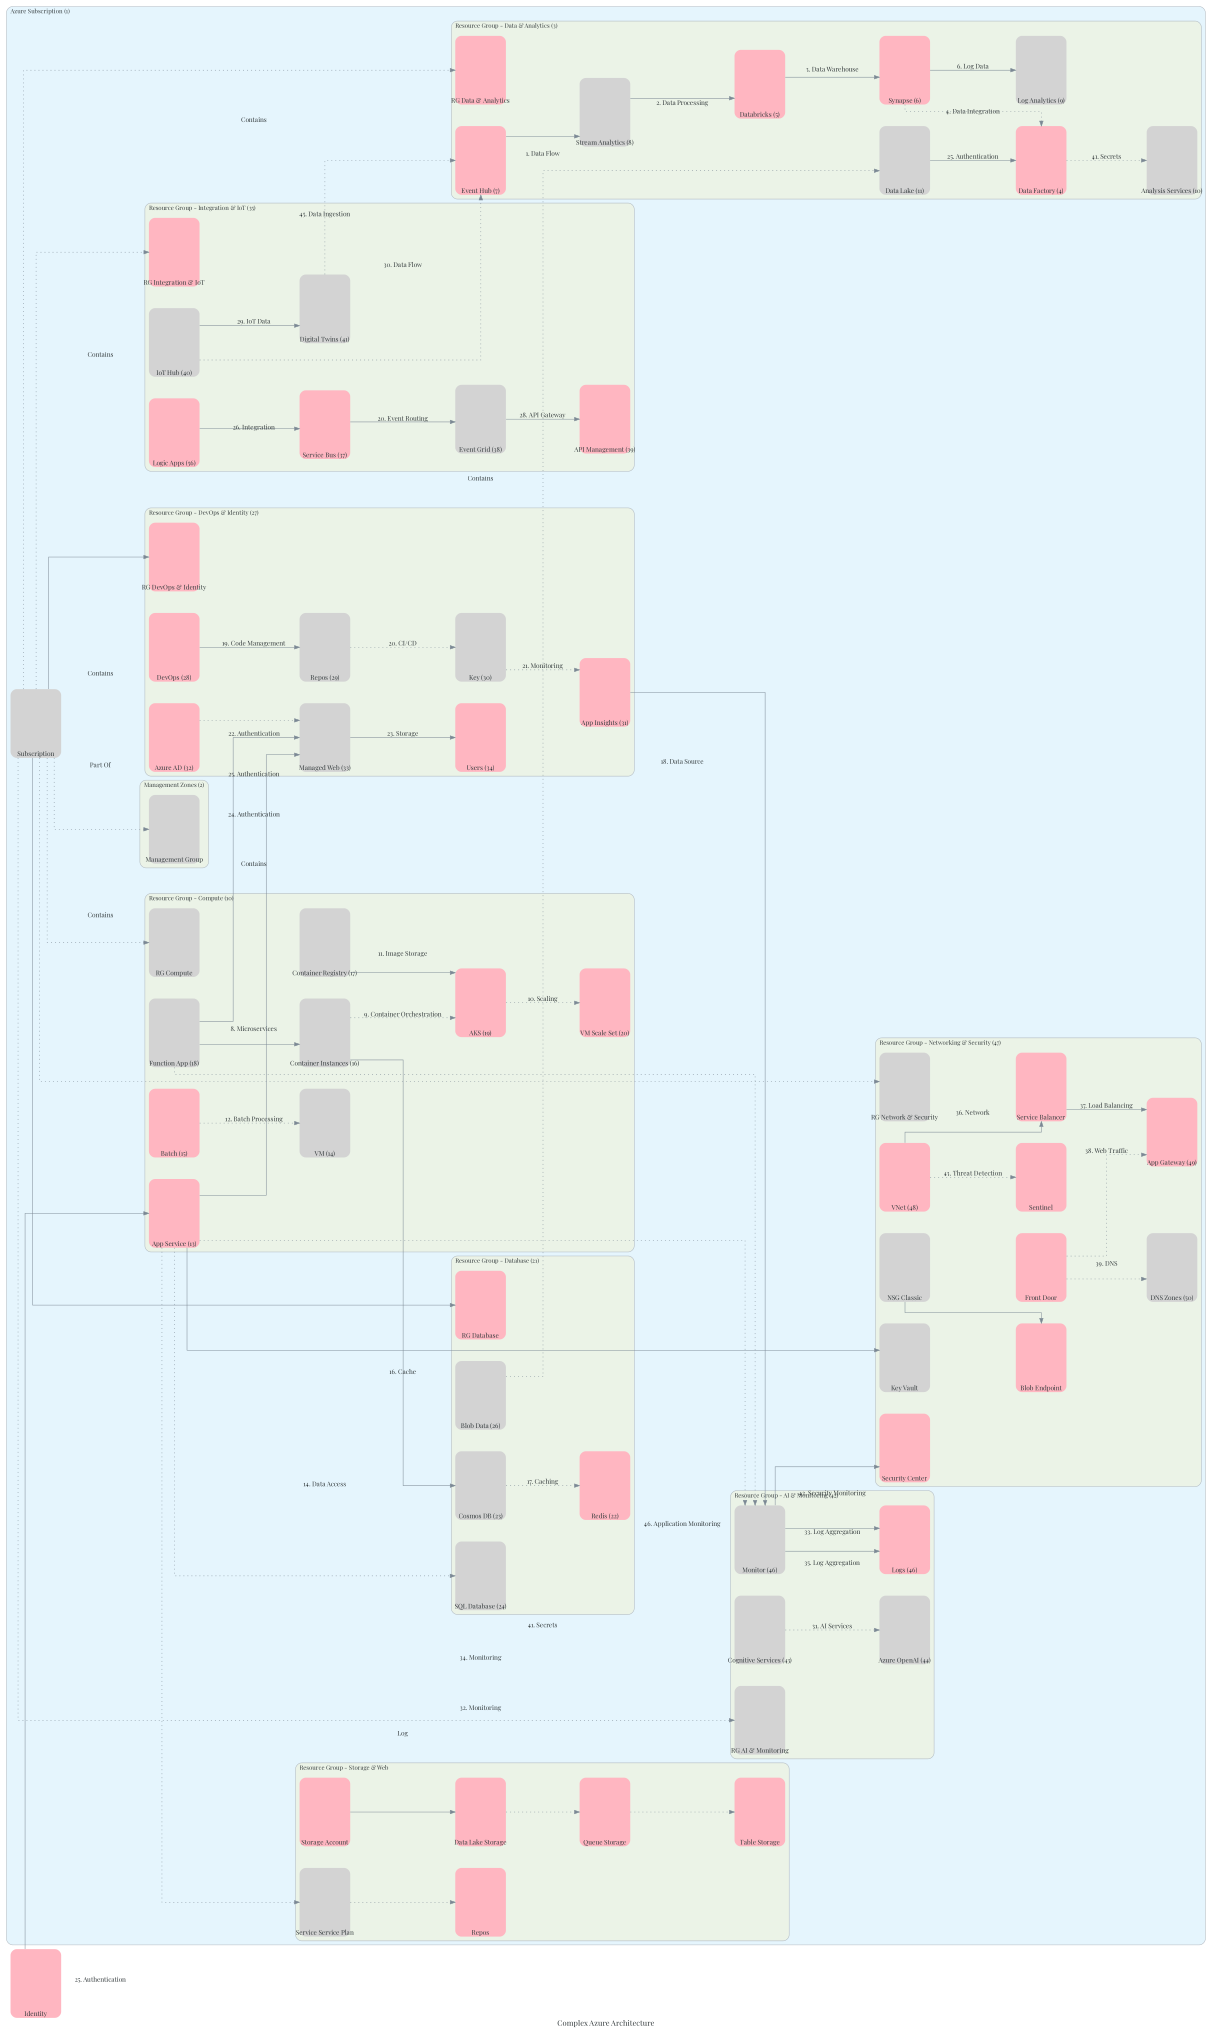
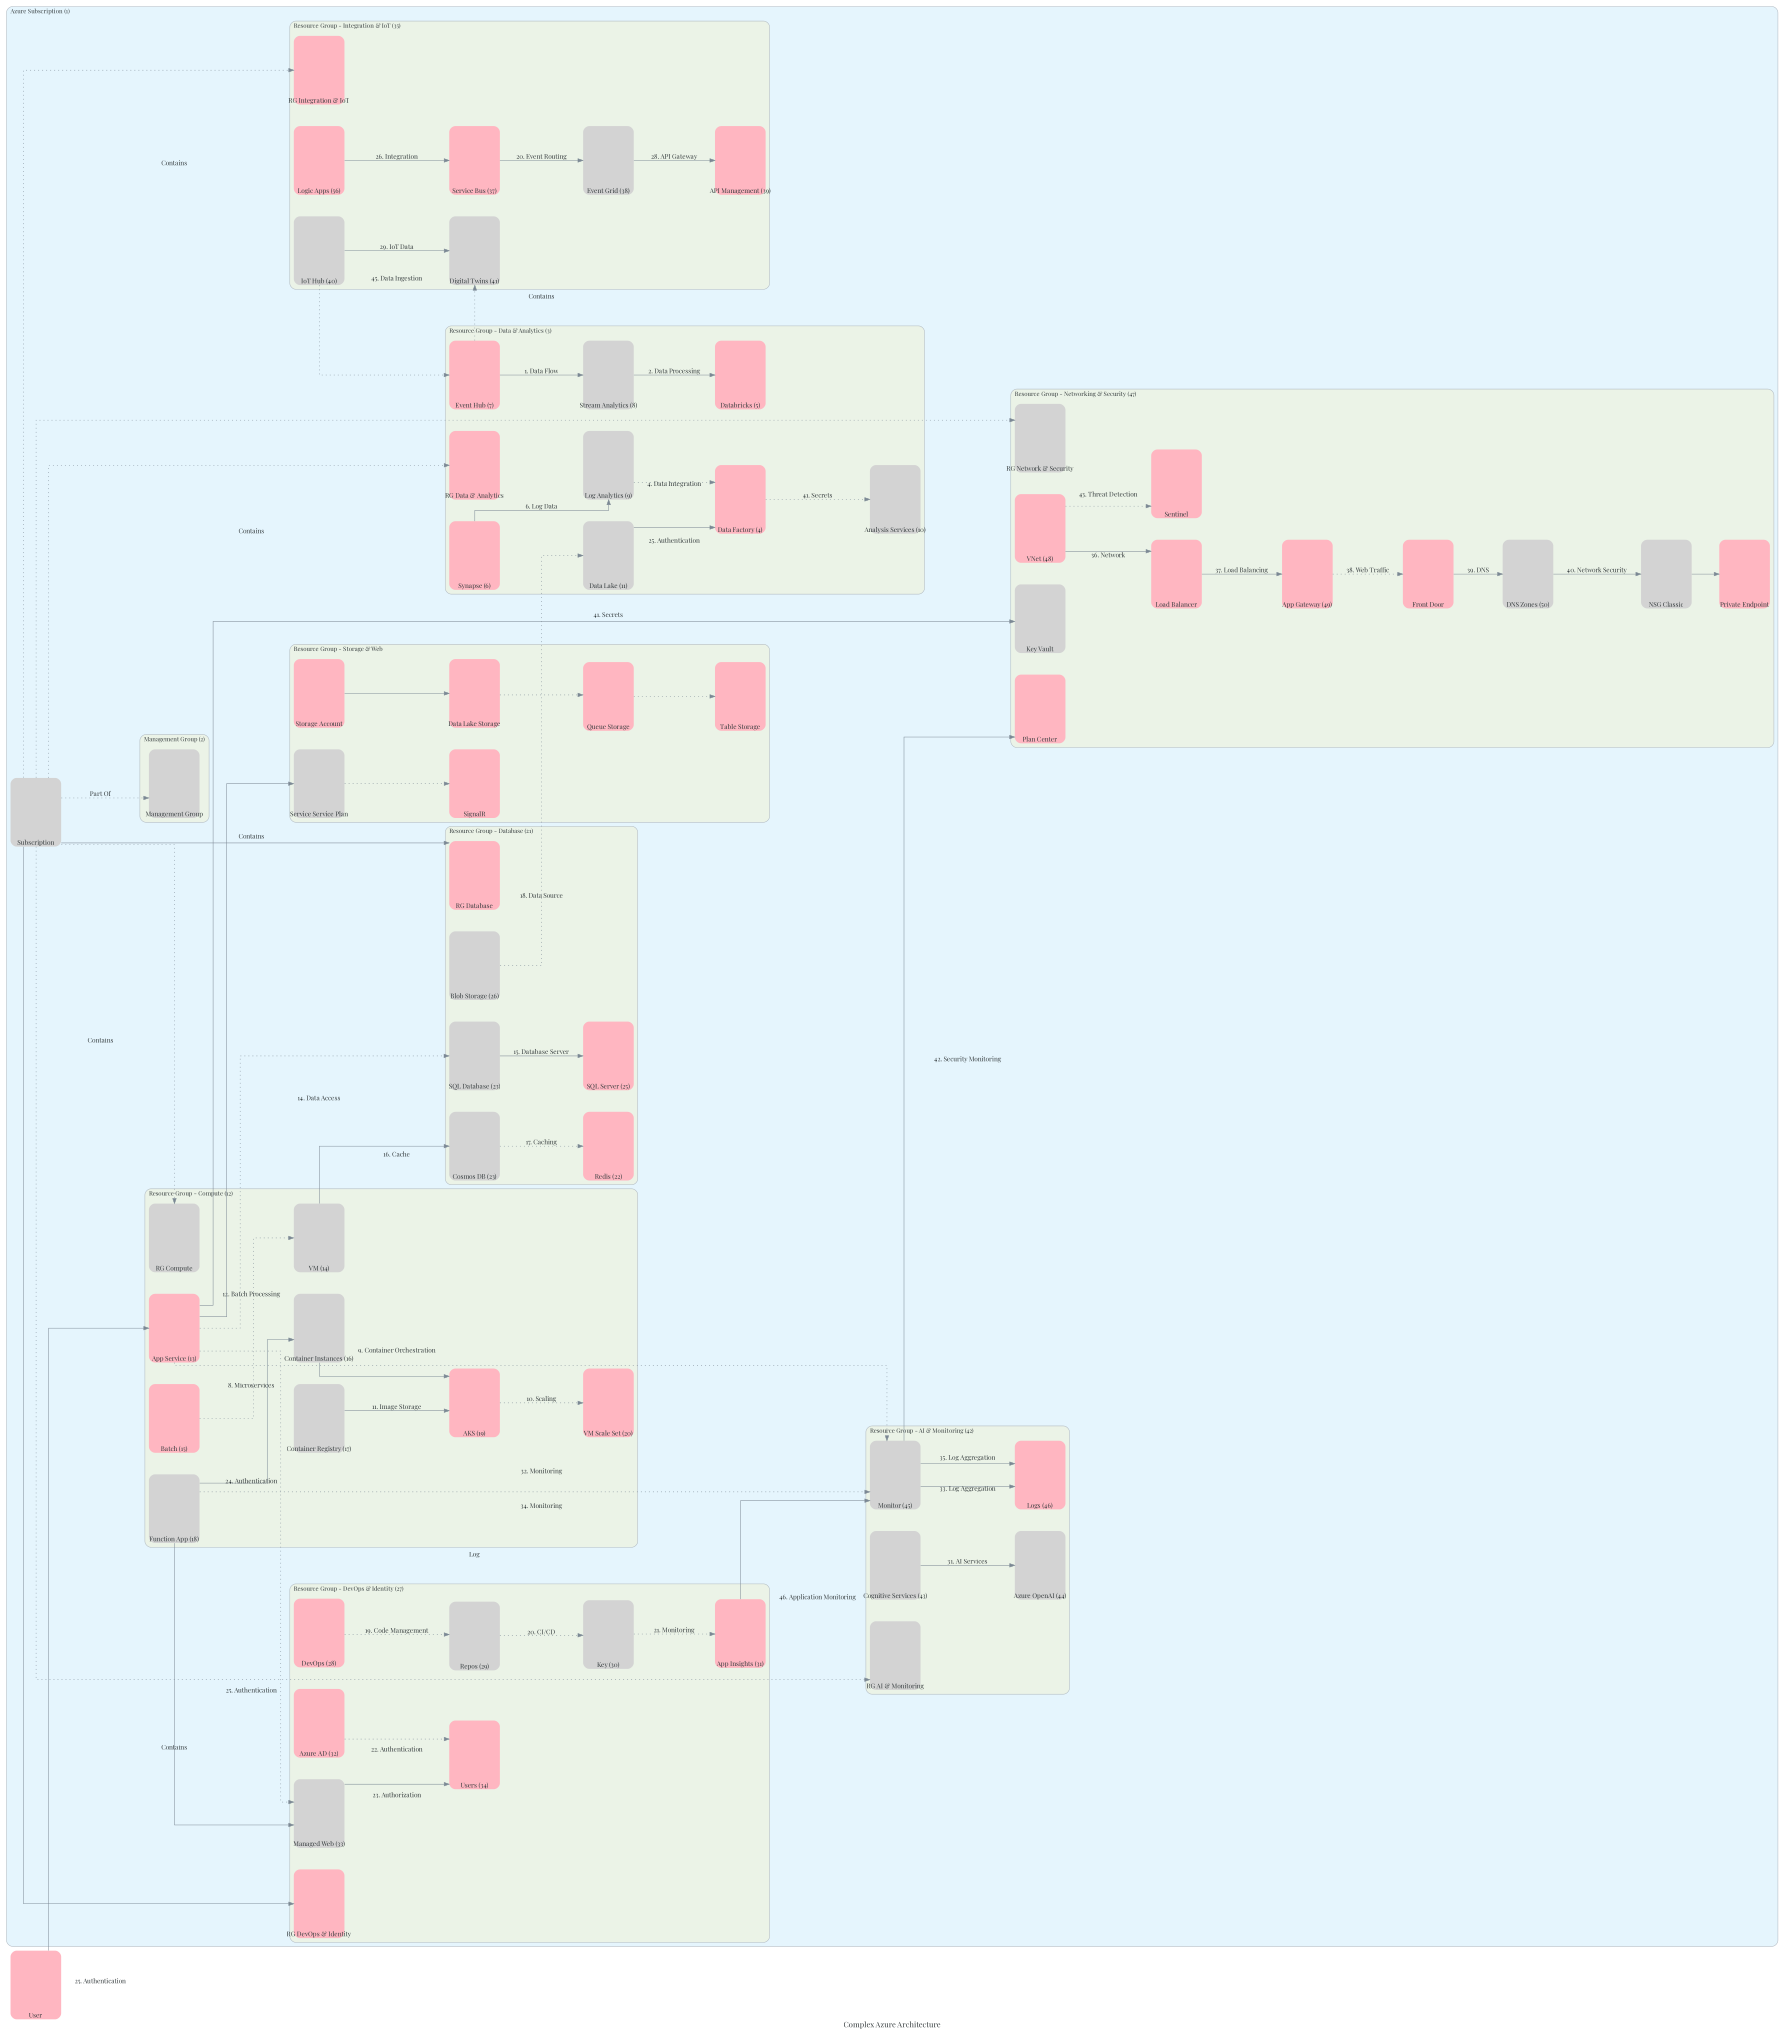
edge "Databricks (5)" -> "Synapse (6)": removed, label "3. Data Warehouse"
edge "Synapse (6)" -> "Data Factory (4)": now "Log Analytics (9)" -> "Data Factory (4)"
edge "Digital Twins (41)" -> "Event Hub (7)": reversed
edge "DNS Zones (50)" -> "NSG Classic": added, label "40. Network Security"
edge "DevOps (28)" -> "Repos (29)": style solid -> dotted
edge "Azure AD (32)" -> "Managed Web (33)": now "Azure AD (32)" -> "Users (34)"
edge "Managed Web (33)" -> "Users (34)": label "23. Storage" -> "23. Authorization"
cluster "Management Zones (2)": label "Management Zones (2)" -> "Management Group (2)"
cluster "Resource Group - Compute (10)": label "Resource Group - Compute (10)" -> "Resource Group - Compute (12)"
edge "App Service (13)" -> "Managed Web (33)": style solid -> dotted
edge "Container Instances (16)" -> "AKS (19)": style dotted -> solid
node "SQL Server (25)": added
node "Service Balancer": label "Service Balancer" -> "Load Balancer"
edge "Front Door" -> "App Gateway (49)": reversed
edge "Container Instances (16)" -> "Cosmos DB (23)": now "VM (14)" -> "Cosmos DB (23)"
edge "Front Door" -> "DNS Zones (50)": style dotted -> solid
node "Blob Endpoint": label "Blob Endpoint" -> "Private Endpoint"
node "Blob Data (26)": label "Blob Data (26)" -> "Blob Storage (26)"
node "Security Center": label "Security Center" -> "Plan Center"
node "Monitor (46)": label "Monitor (46)" -> "Monitor (45)"
node "SQL Database (24)": label "SQL Database (24)" -> "SQL Database (23)"
edge "Cognitive Services (43)" -> "Azure OpenAI (44)": style dotted -> solid
edge "App Service (13)" -> "Service Service Plan": style dotted -> solid
node "Repos": label "Repos" -> "SignalR"
node "Identity": label "Identity" -> "User"
